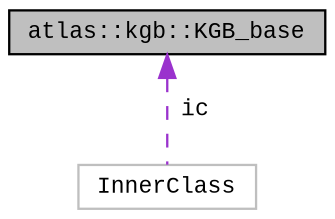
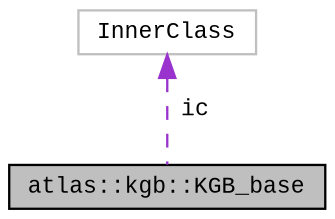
edge "InnerClass" -> "atlas::kgb::KGB_base": reversed
